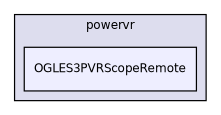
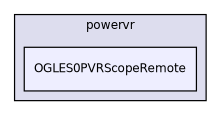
node "OGLES3PVRScopeRemote": label "OGLES3PVRScopeRemote" -> "OGLES0PVRScopeRemote"
